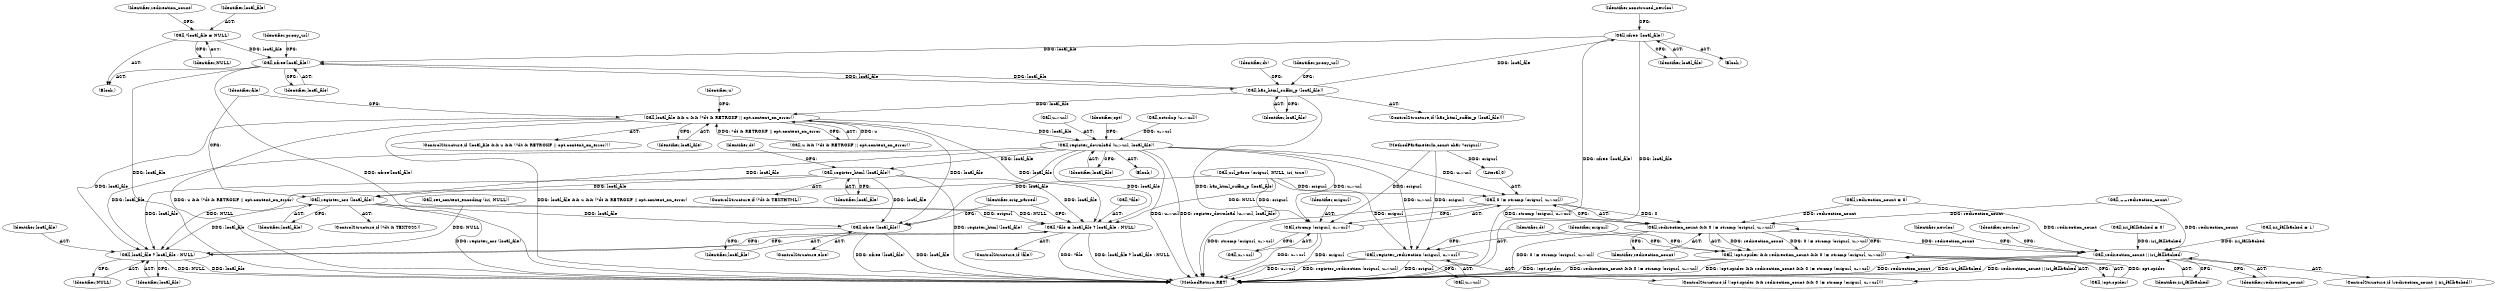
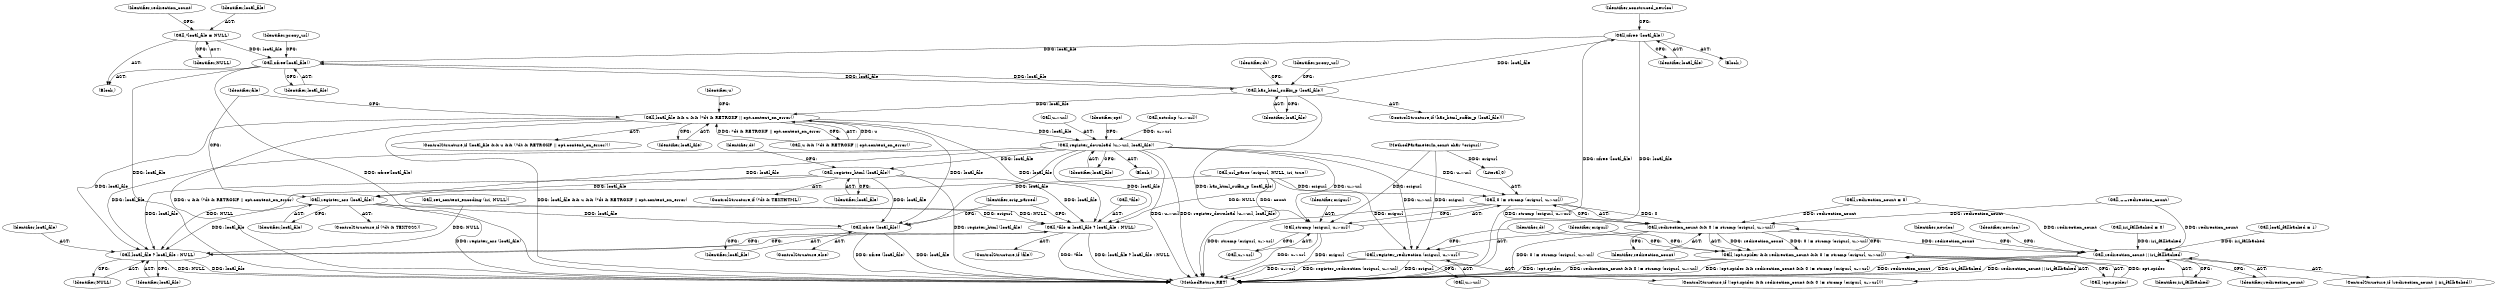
edge "(Call,url_parse (origurl, NULL, iri, true))" -> "(Call,strcmp (origurl, u->url))": label "DDG: origurl" -> "DDG: count"
node "(Call,iri_fallbacked = 1)": label "(Call,iri_fallbacked = 1)" -> "(Call,local_fallbacked = 1)"
